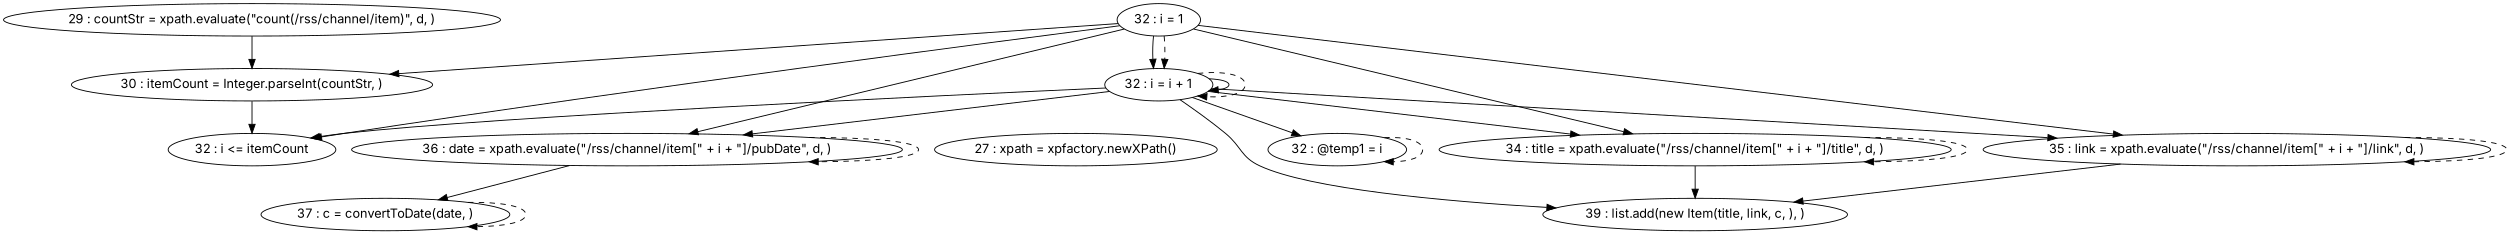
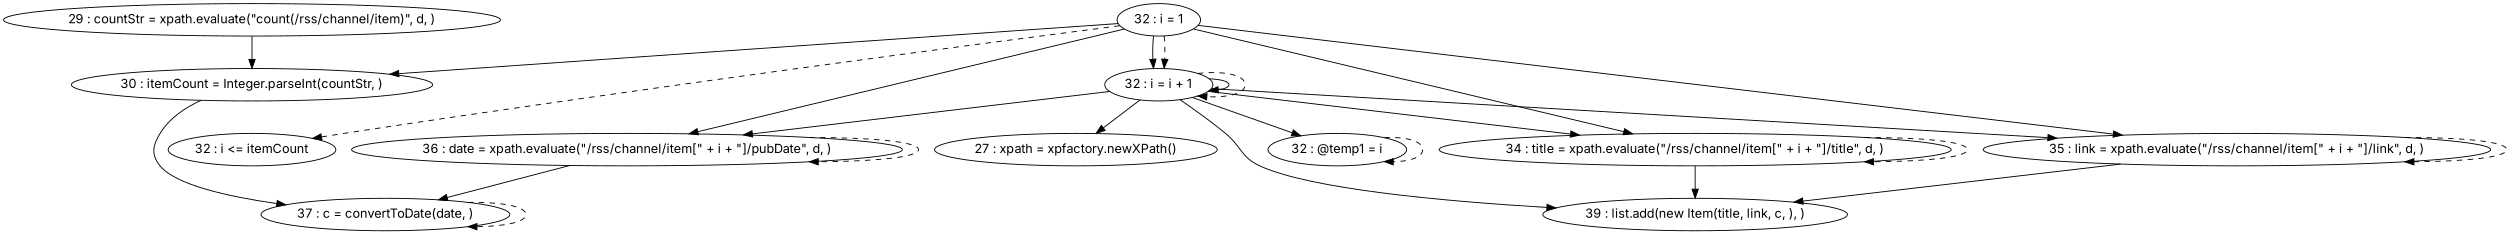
edge "32 : i = 1" -> "32 : i <= itemCount": style solid -> dashed
edge "32 : i = i + 1" -> "32 : i <= itemCount": now "32 : i = i + 1" -> "27 : xpath = xpfactory.newXPath()"
edge "30 : itemCount = Integer.parseInt(countStr, )" -> "32 : i <= itemCount": now "30 : itemCount = Integer.parseInt(countStr, )" -> "37 : c = convertToDate(date, )"
